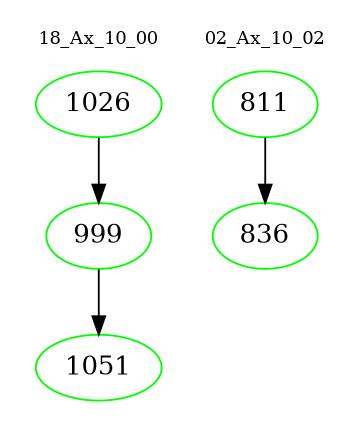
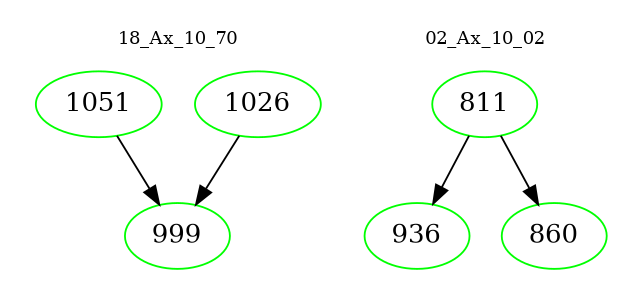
cluster "18_Ax_10_00": label "18_Ax_10_00" -> "18_Ax_10_70"
node "836": label "836" -> "936"
node "860": added
edge "999" -> "1051": reversed
